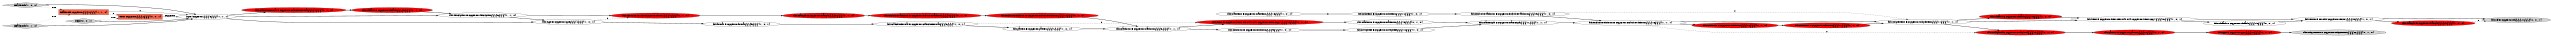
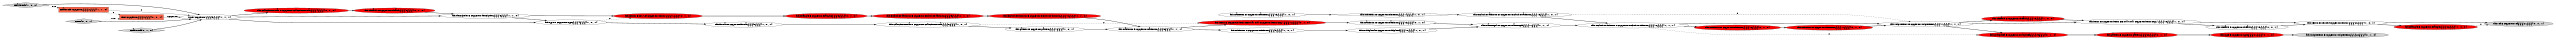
edge "HeaderInfo['0', '1', '0']" -> "HeaderInfo copyFrom@@@2@@@['1', '1', '0']": removed, label "true"
